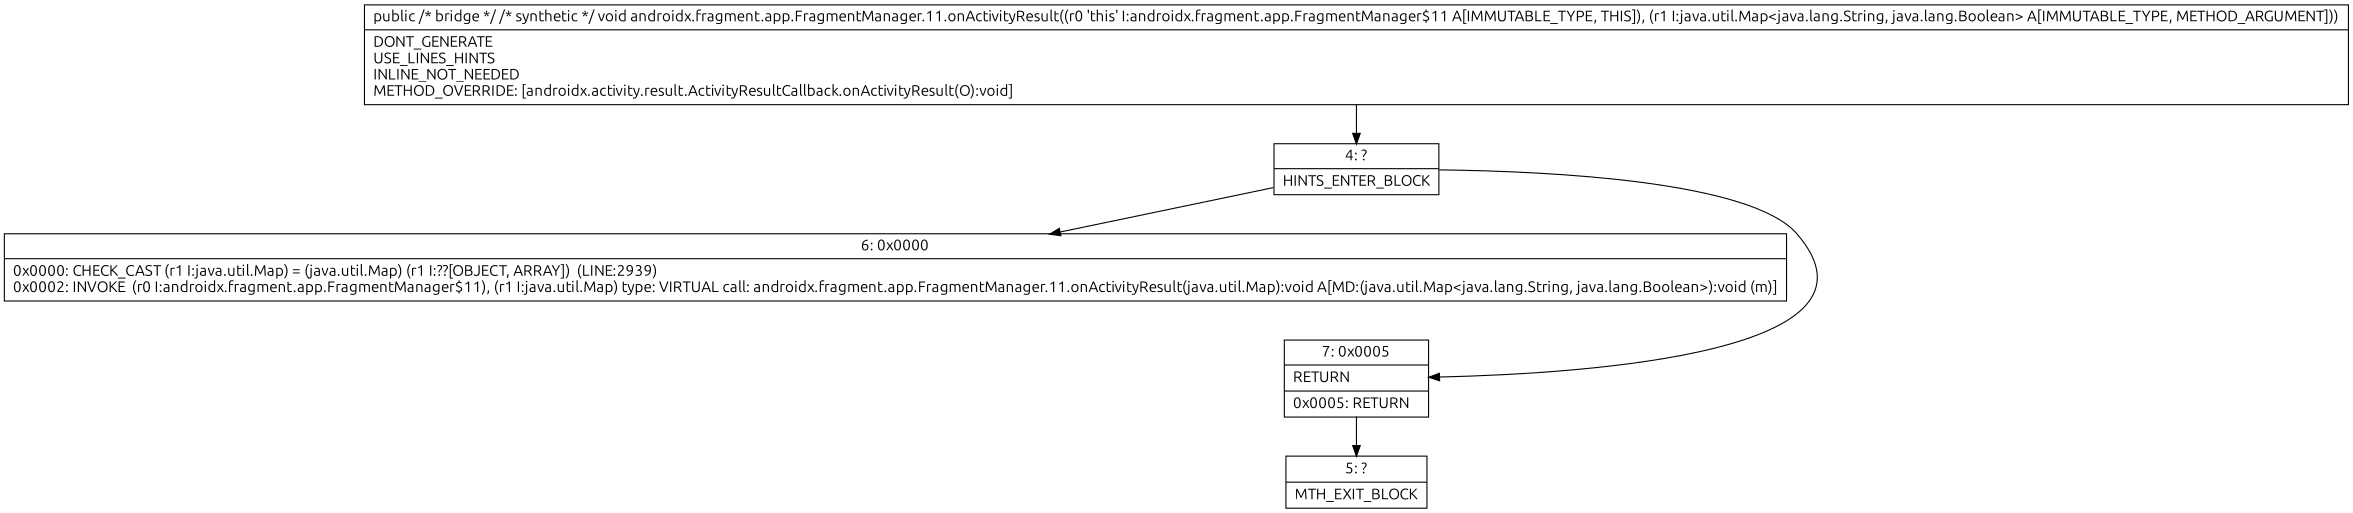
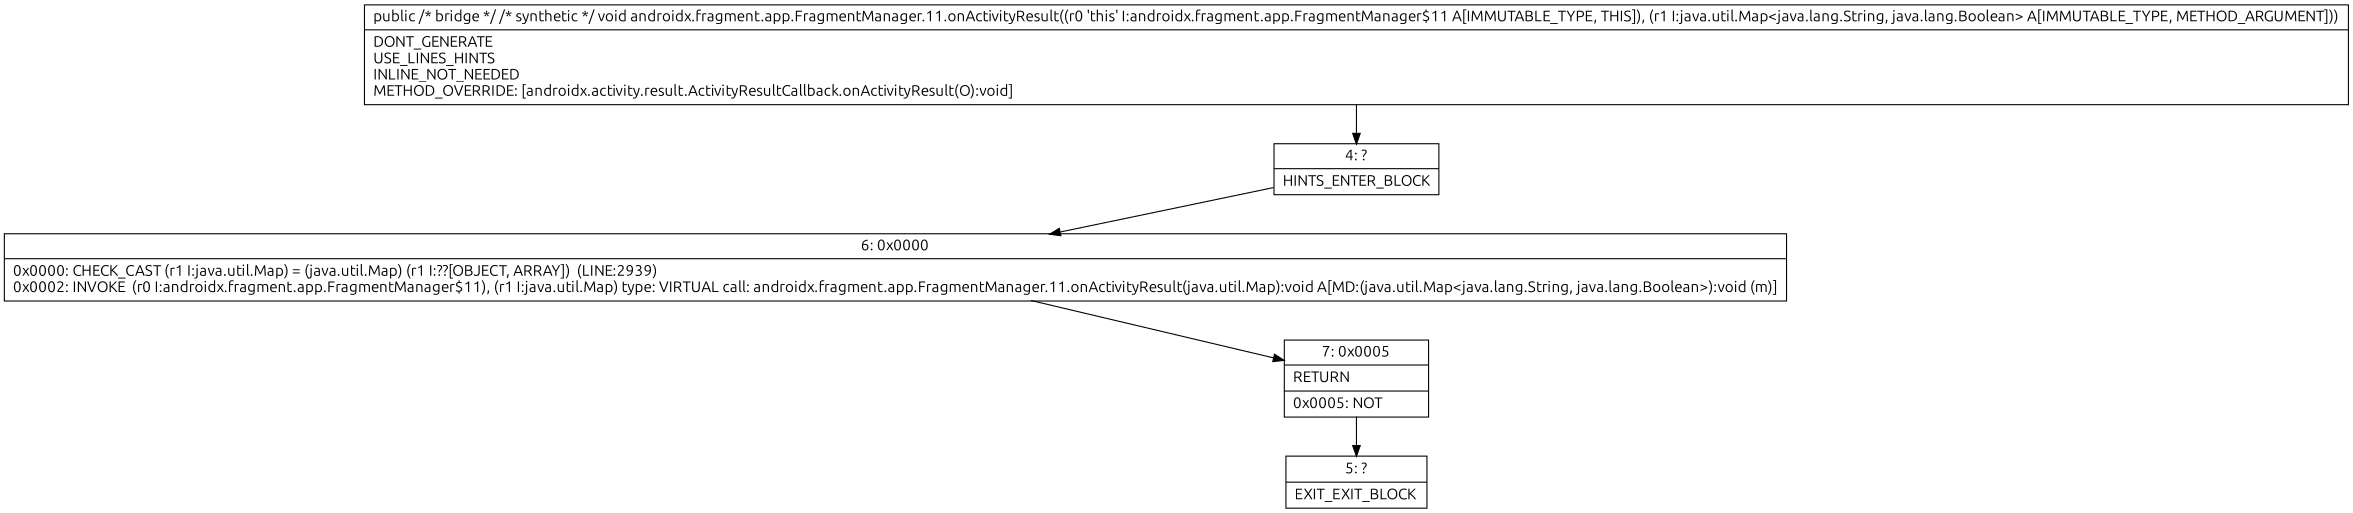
edge "4: ?" -> "7: 0x0005": now "6: 0x0000" -> "7: 0x0005"
node "7: 0x0005": text "0x0005: RETURN" -> "0x0005: NOT"
node "5: ?": text "MTH_EXIT_BLOCK" -> "EXIT_EXIT_BLOCK"
